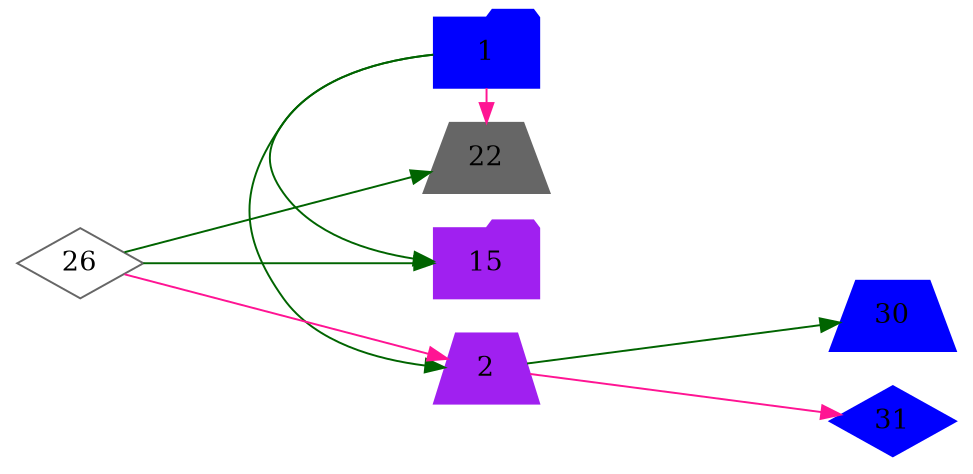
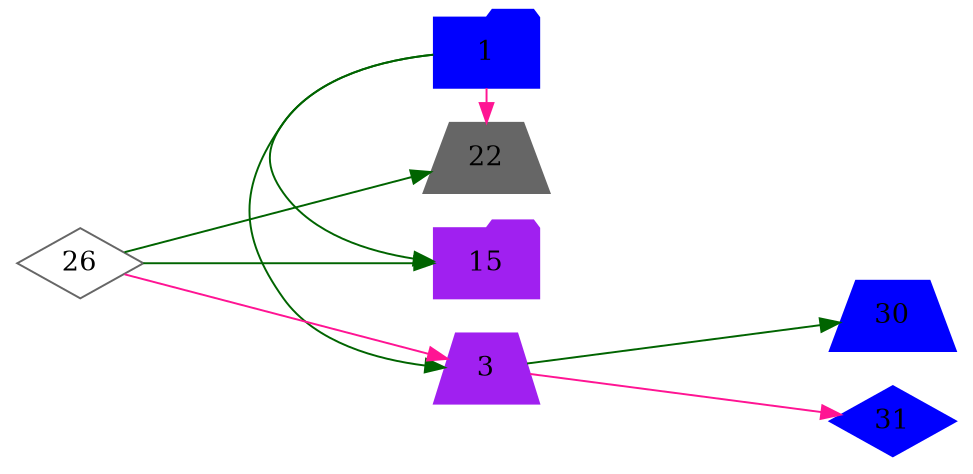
node "2": label "2" -> "3"
